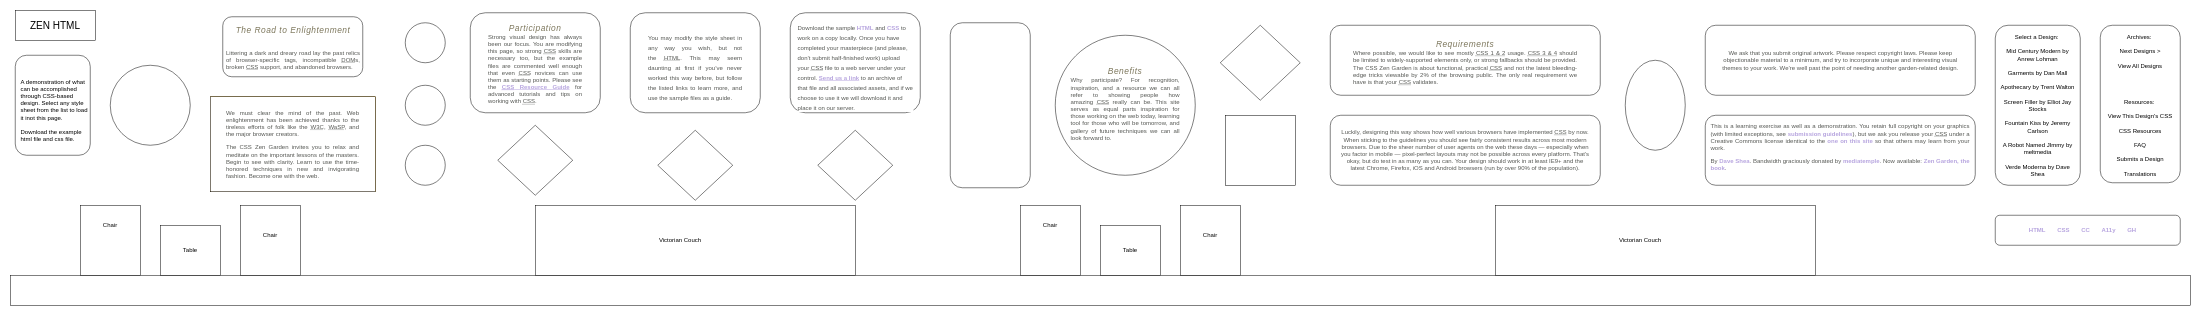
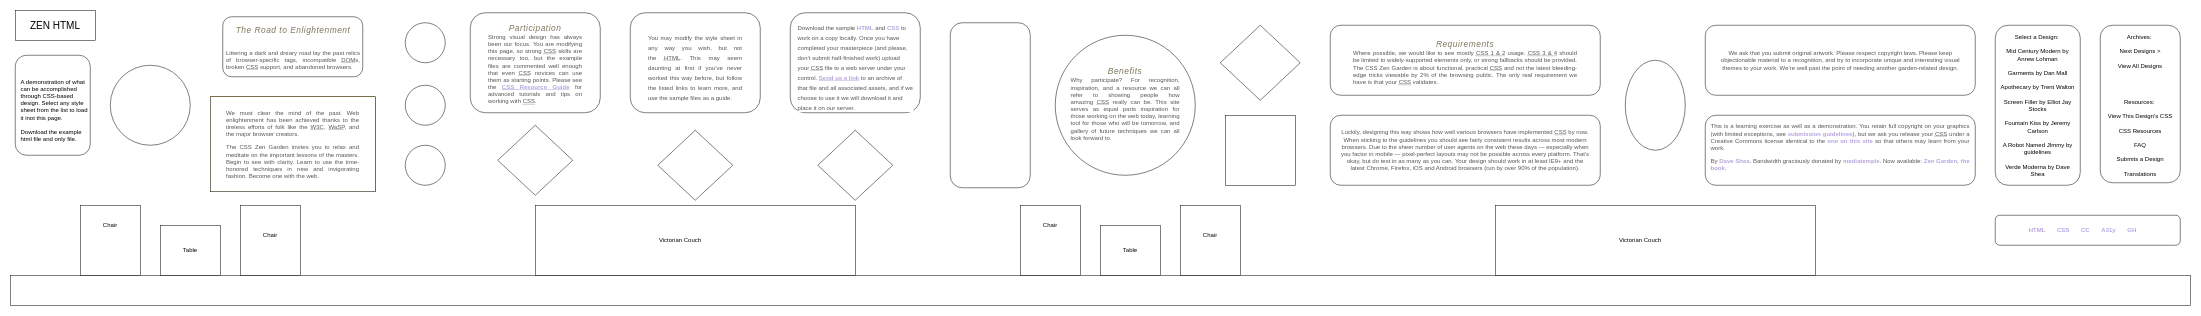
node "We ask that you submit original artwork. Please respect copyright laws. Please keep objectionable material to a minimum, and try to incorporate unique and interesting visual themes to your work. We’re well past the point of needing another garden-related design.": label "We ask that you submit original artwork. Please respect copyright laws. Please keep objectionable material to a minimum, and try to incorporate unique and interesting visual themes to your work. We’re well past the point of needing another garden-related design." -> "We ask that you submit original artwork. Please respect copyright laws. Please keep objectionable material to a recognition, and try to incorporate unique and interesting visual themes to your work. We’re well past the point of needing another garden-related design."
node "Select a Design: Mid Century Modern by Anrew Lohman Garments by Dan Mall Apothecary by Trent Walton Screen Filler by Elliot Jay Stocks Fountain Kiss by Jeremy Carlson A Robot Named JImmy by meltmedia Verde Moderna by Dave Shea": label "Select a Design: Mid Century Modern by Anrew Lohman Garments by Dan Mall Apothecary by Trent Walton Screen Filler by Elliot Jay Stocks Fountain Kiss by Jeremy Carlson A Robot Named JImmy by meltmedia Verde Moderna by Dave Shea" -> "Select a Design: Mid Century Modern by Anrew Lohman Garments by Dan Mall Apothecary by Trent Walton Screen Filler by Elliot Jay Stocks Fountain Kiss by Jeremy Carlson A Robot Named JImmy by guidelines Verde Moderna by Dave Shea"
node "A demonstration of what can be accomplished through CSS-based design. Select any style sheet from the list to load it inot this page. Download the example html file and css file.": label "A demonstration of what can be accomplished through CSS-based design. Select any style sheet from the list to load it inot this page. Download the example html file and css file." -> "A demonstration of what can be accomplished through CSS-based design. Select any style sheet from the list to load it inot this page. Download the example html file and only file."
node "HTML CSS CC A11y GH": label "HTML CSS CC A11y GH" -> "HTML CSS CC A31y GH"
